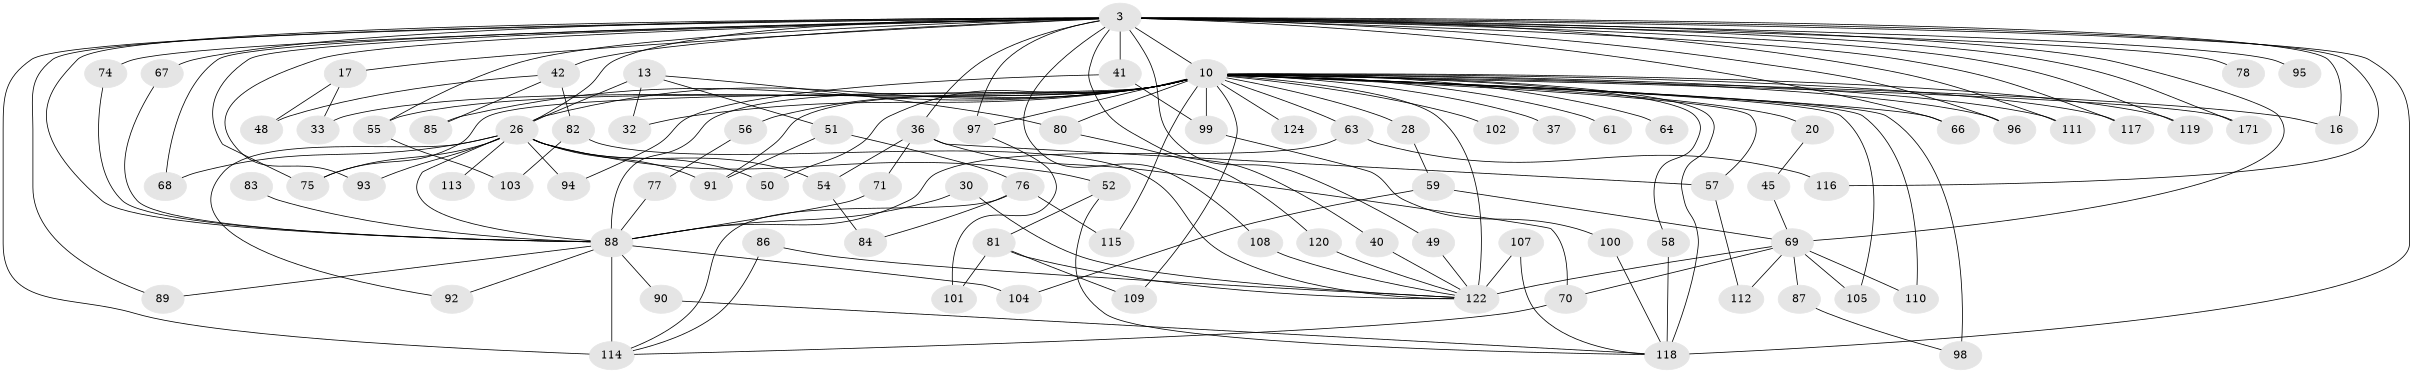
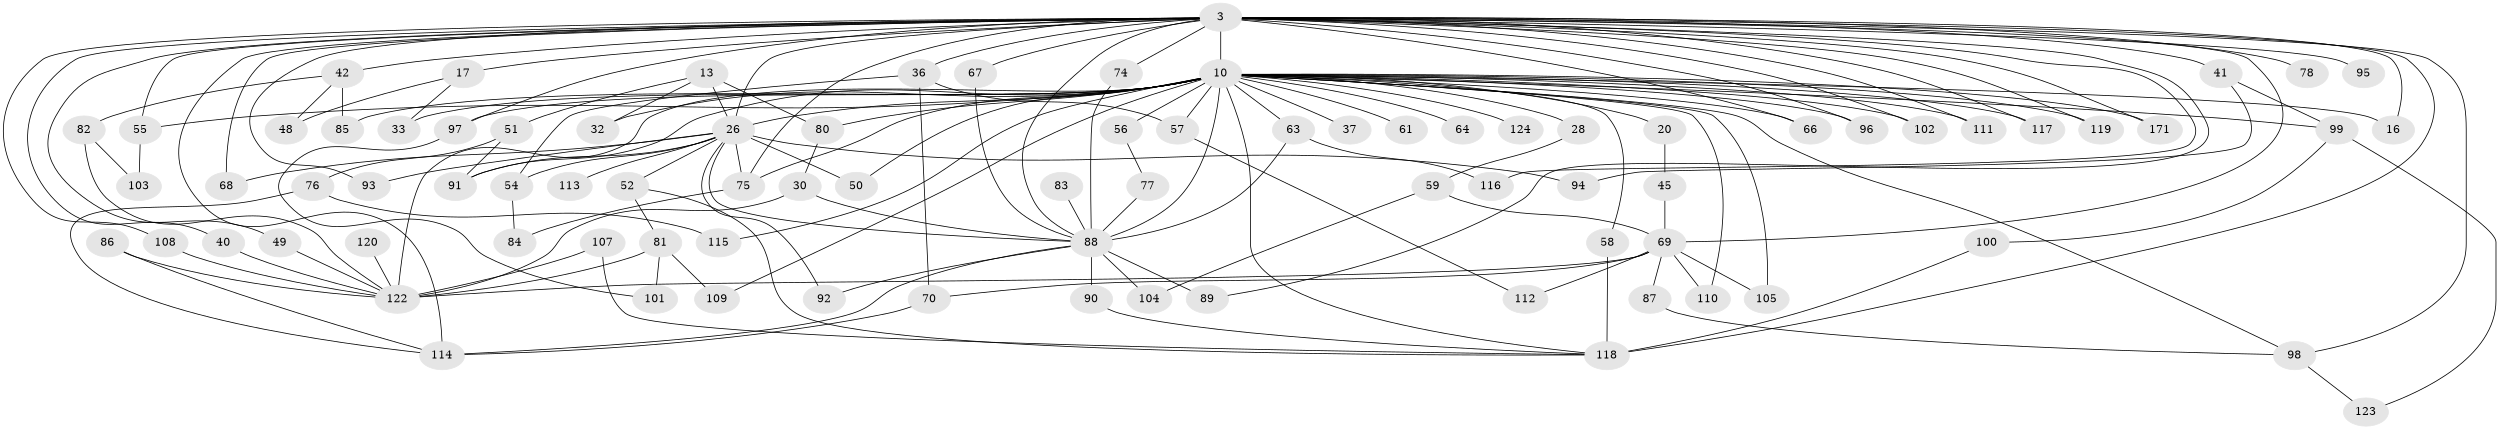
edge "3" -- "102": added
edge "3" -- "98": added
edge "80" -- "120": now "80" -- "30"
node "71": removed
edge "76" -- "84": now "75" -- "84"
node "123": added
